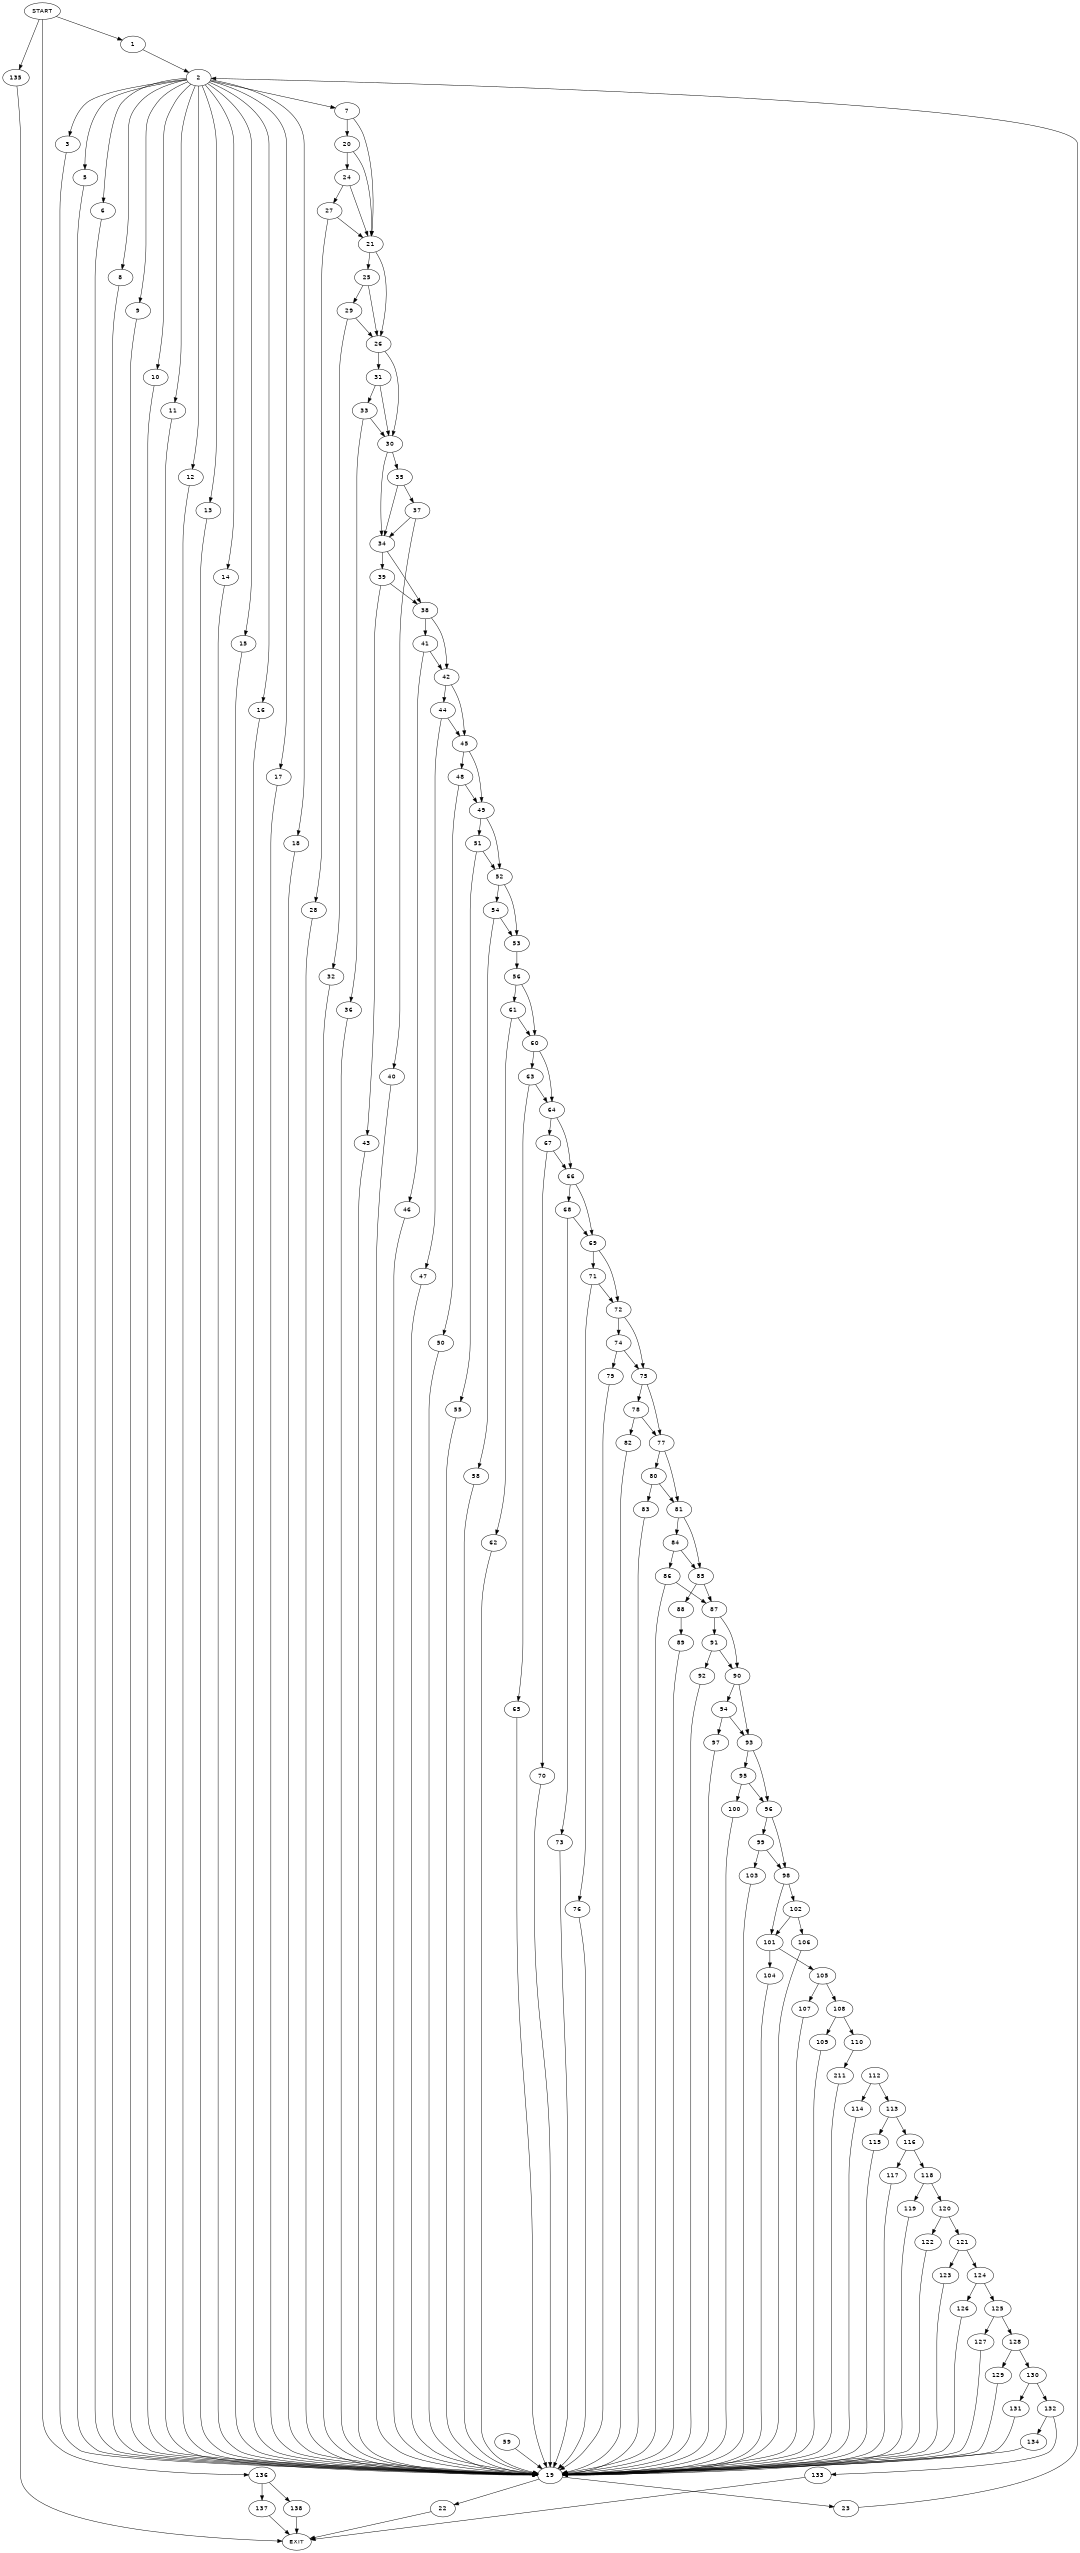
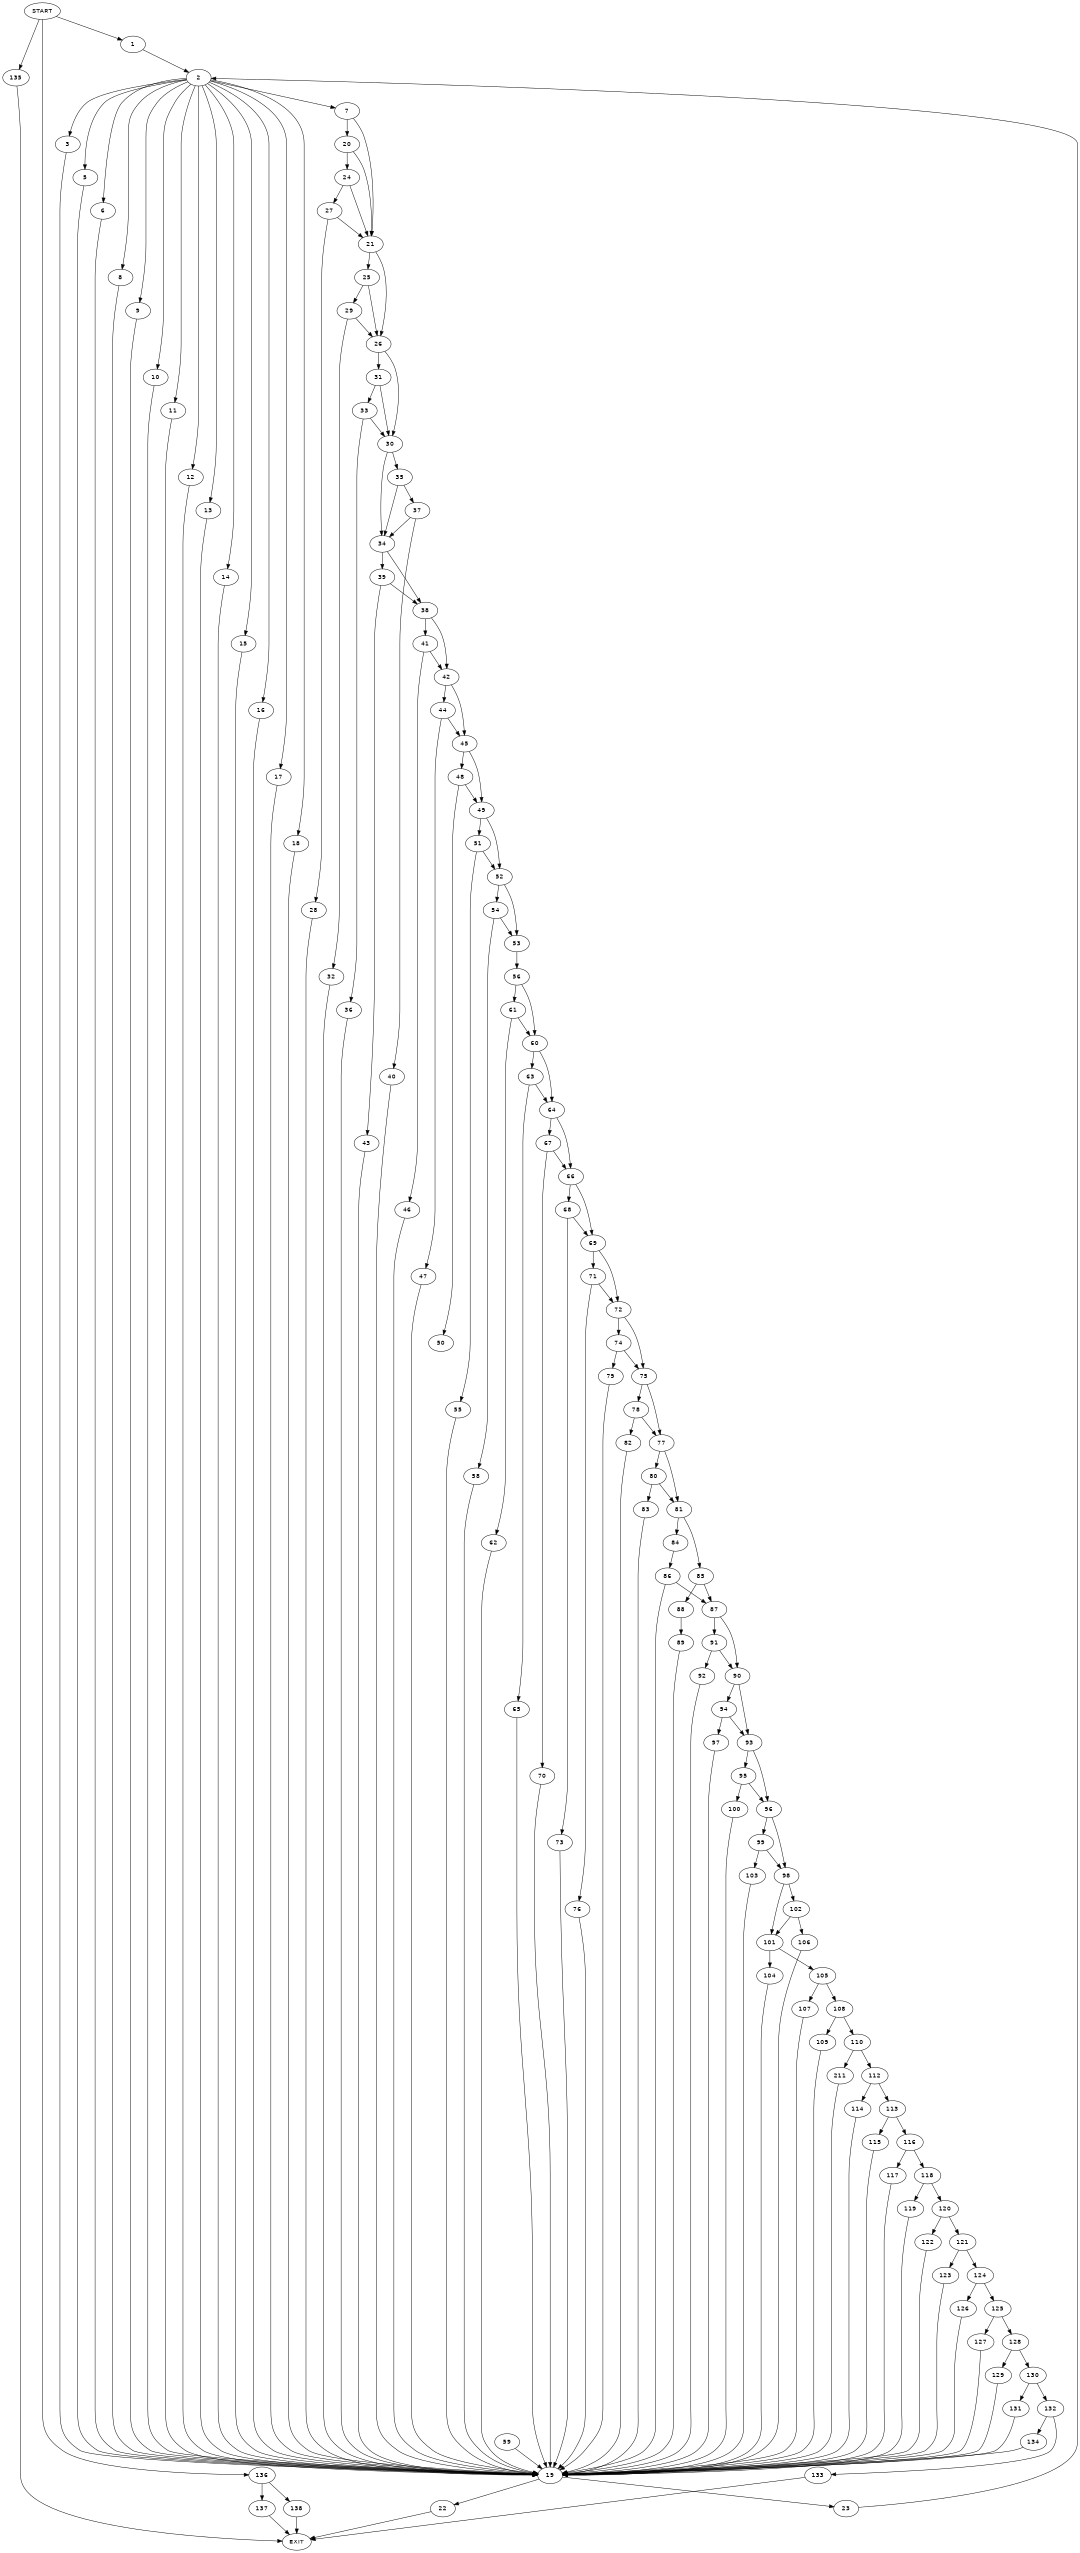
edge "84" -> "85": removed
edge "50" -> "19": removed
edge "110" -> "112": added
